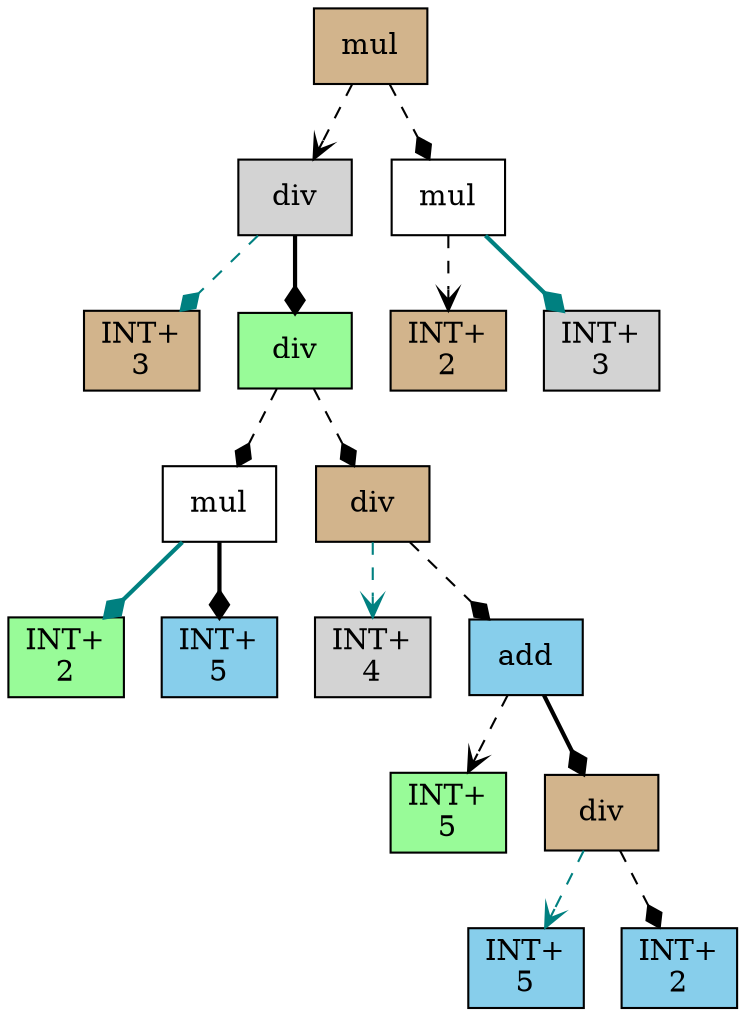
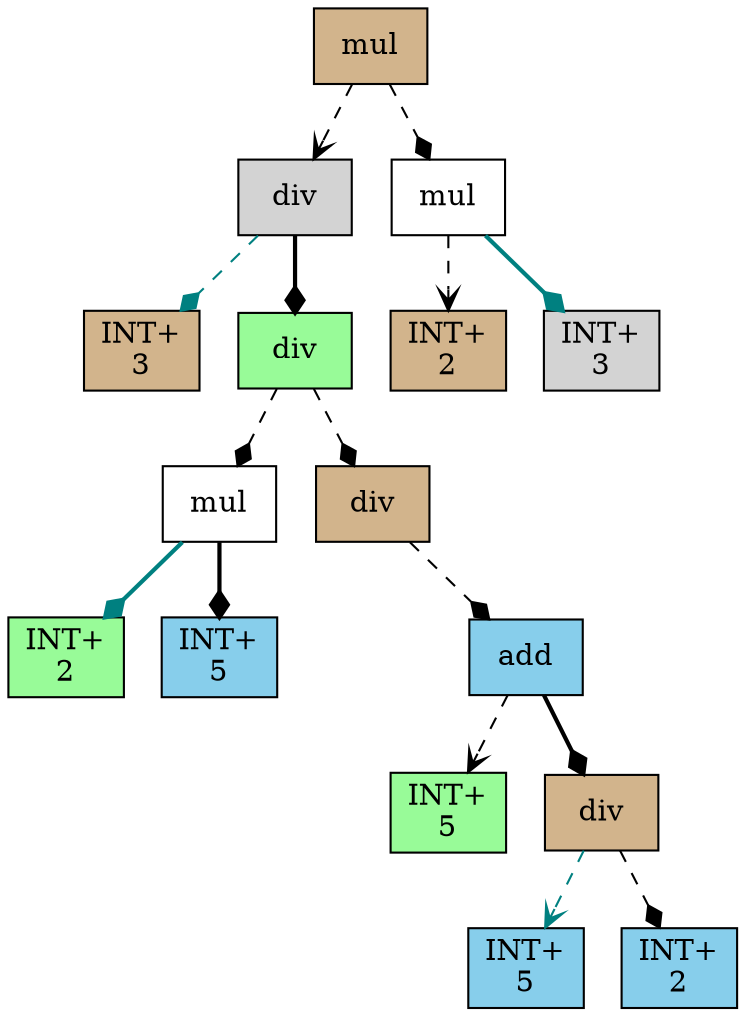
node "INT+ 4": removed
